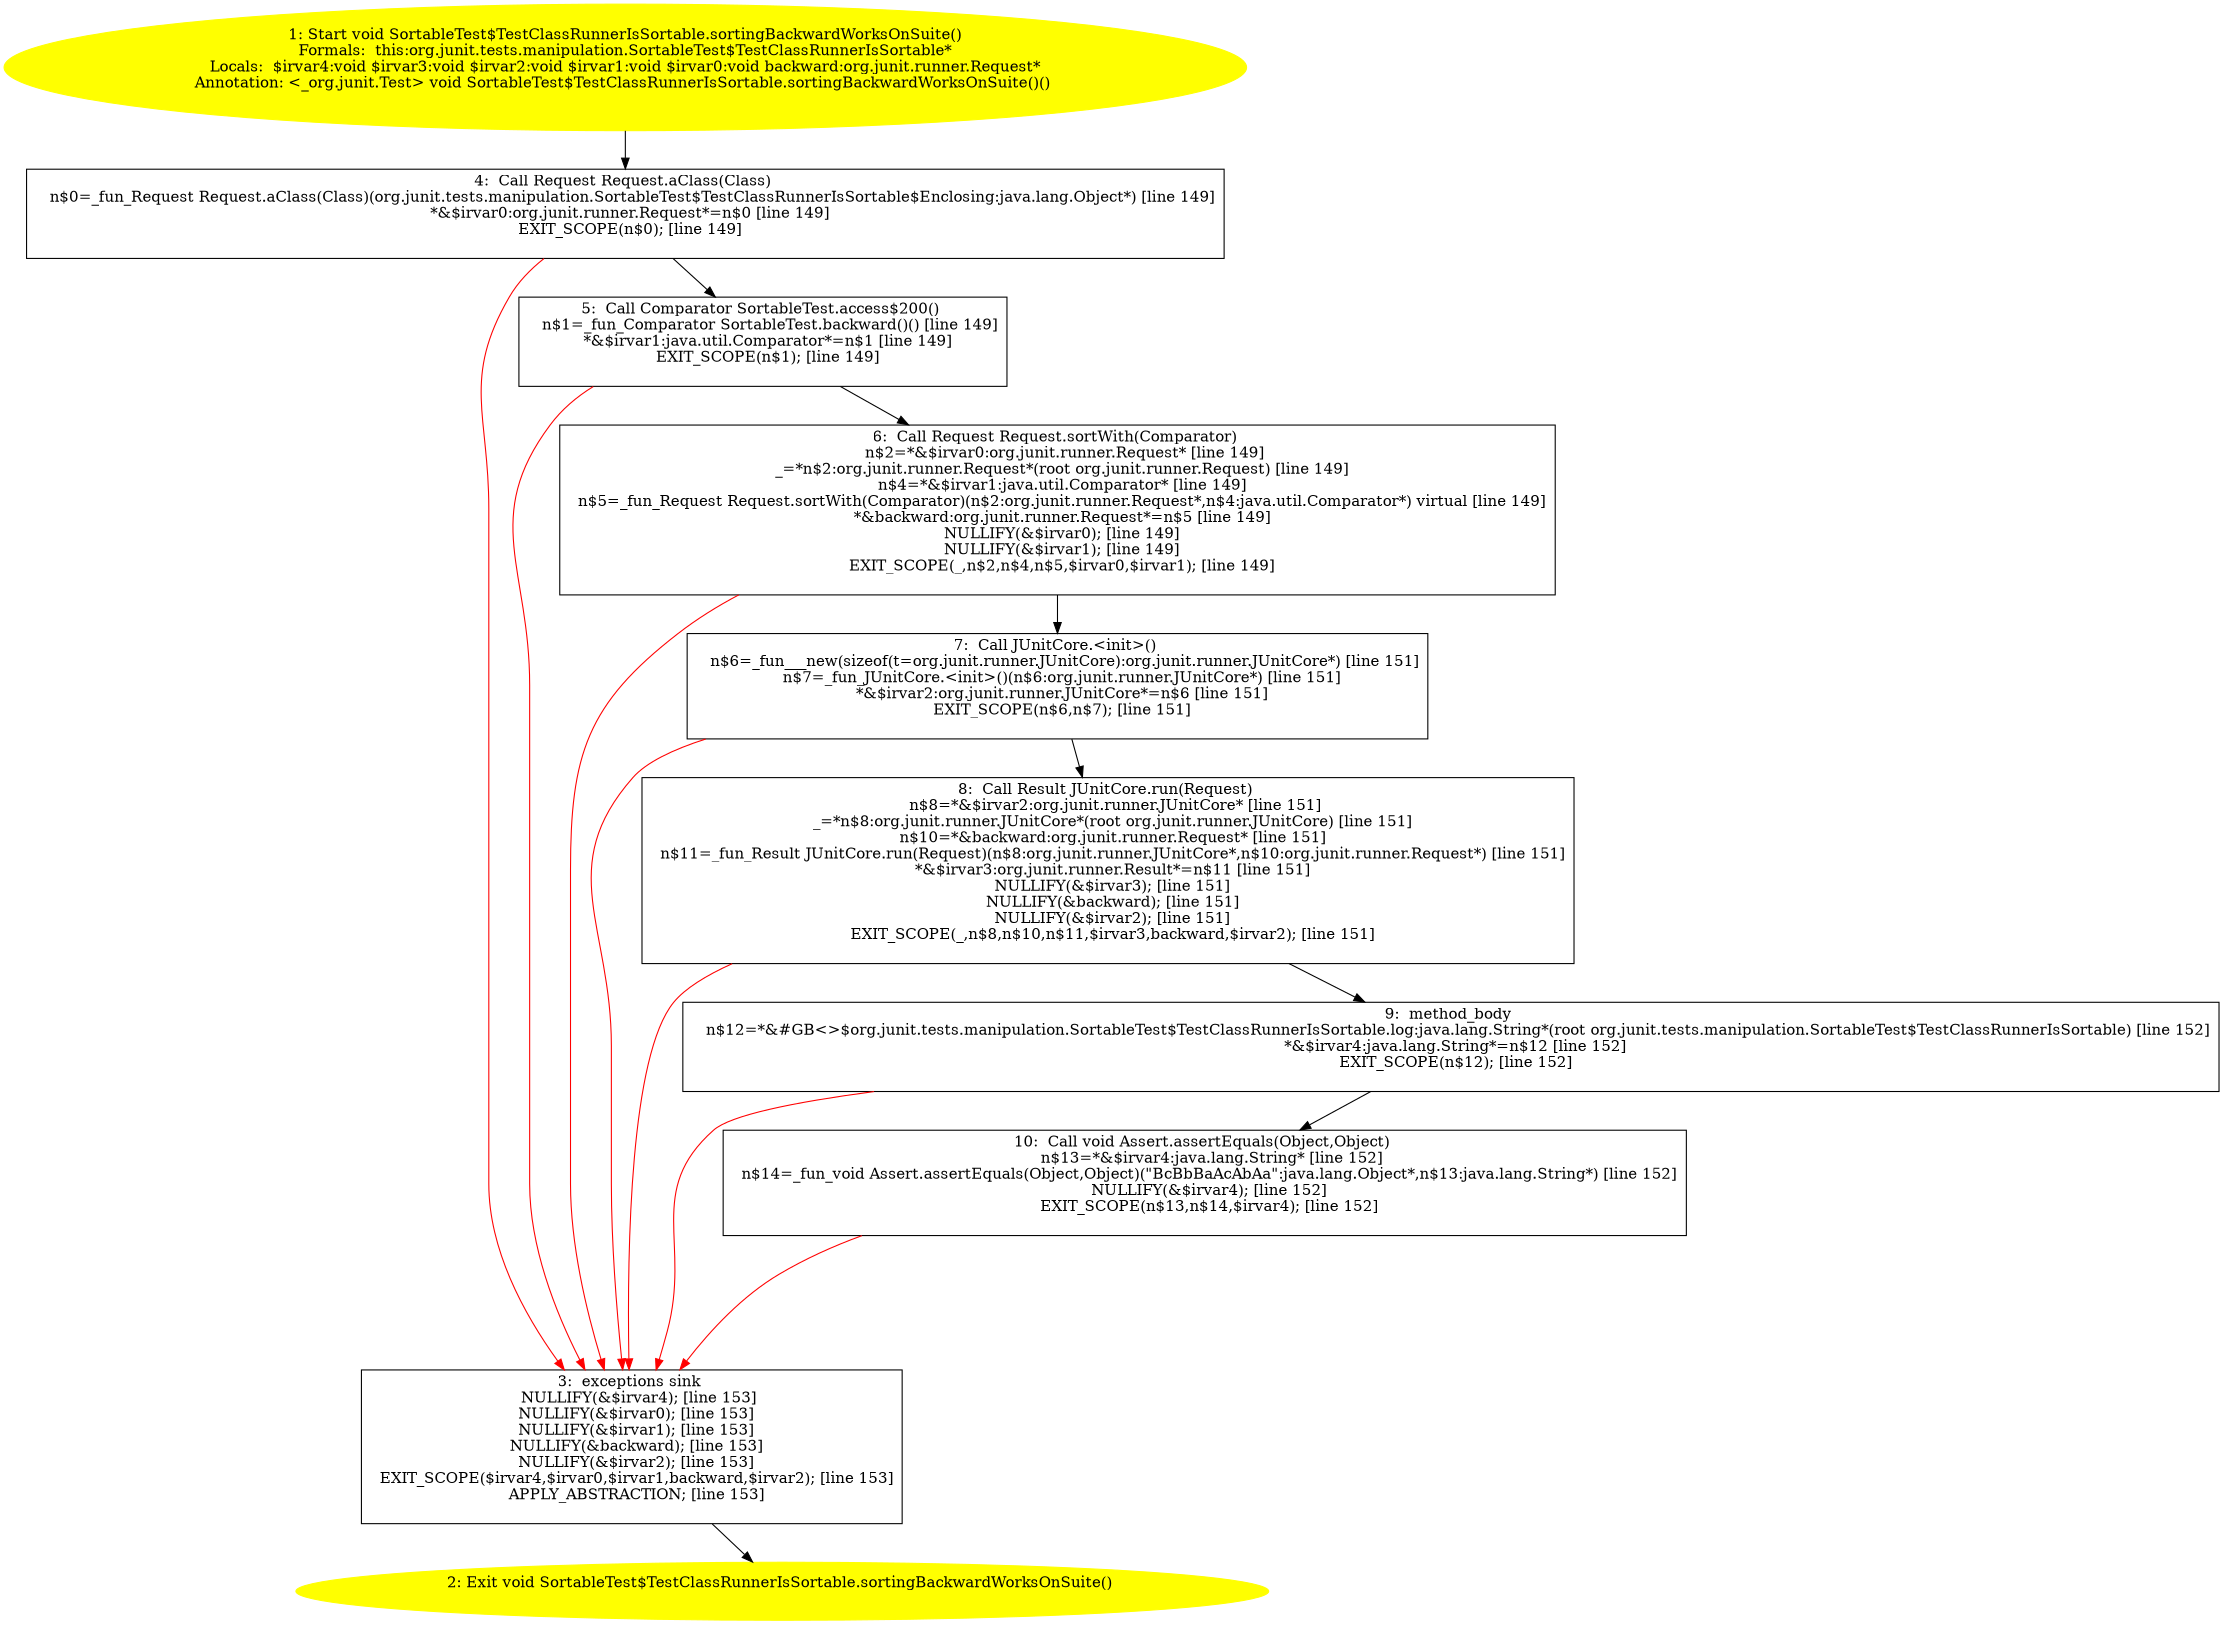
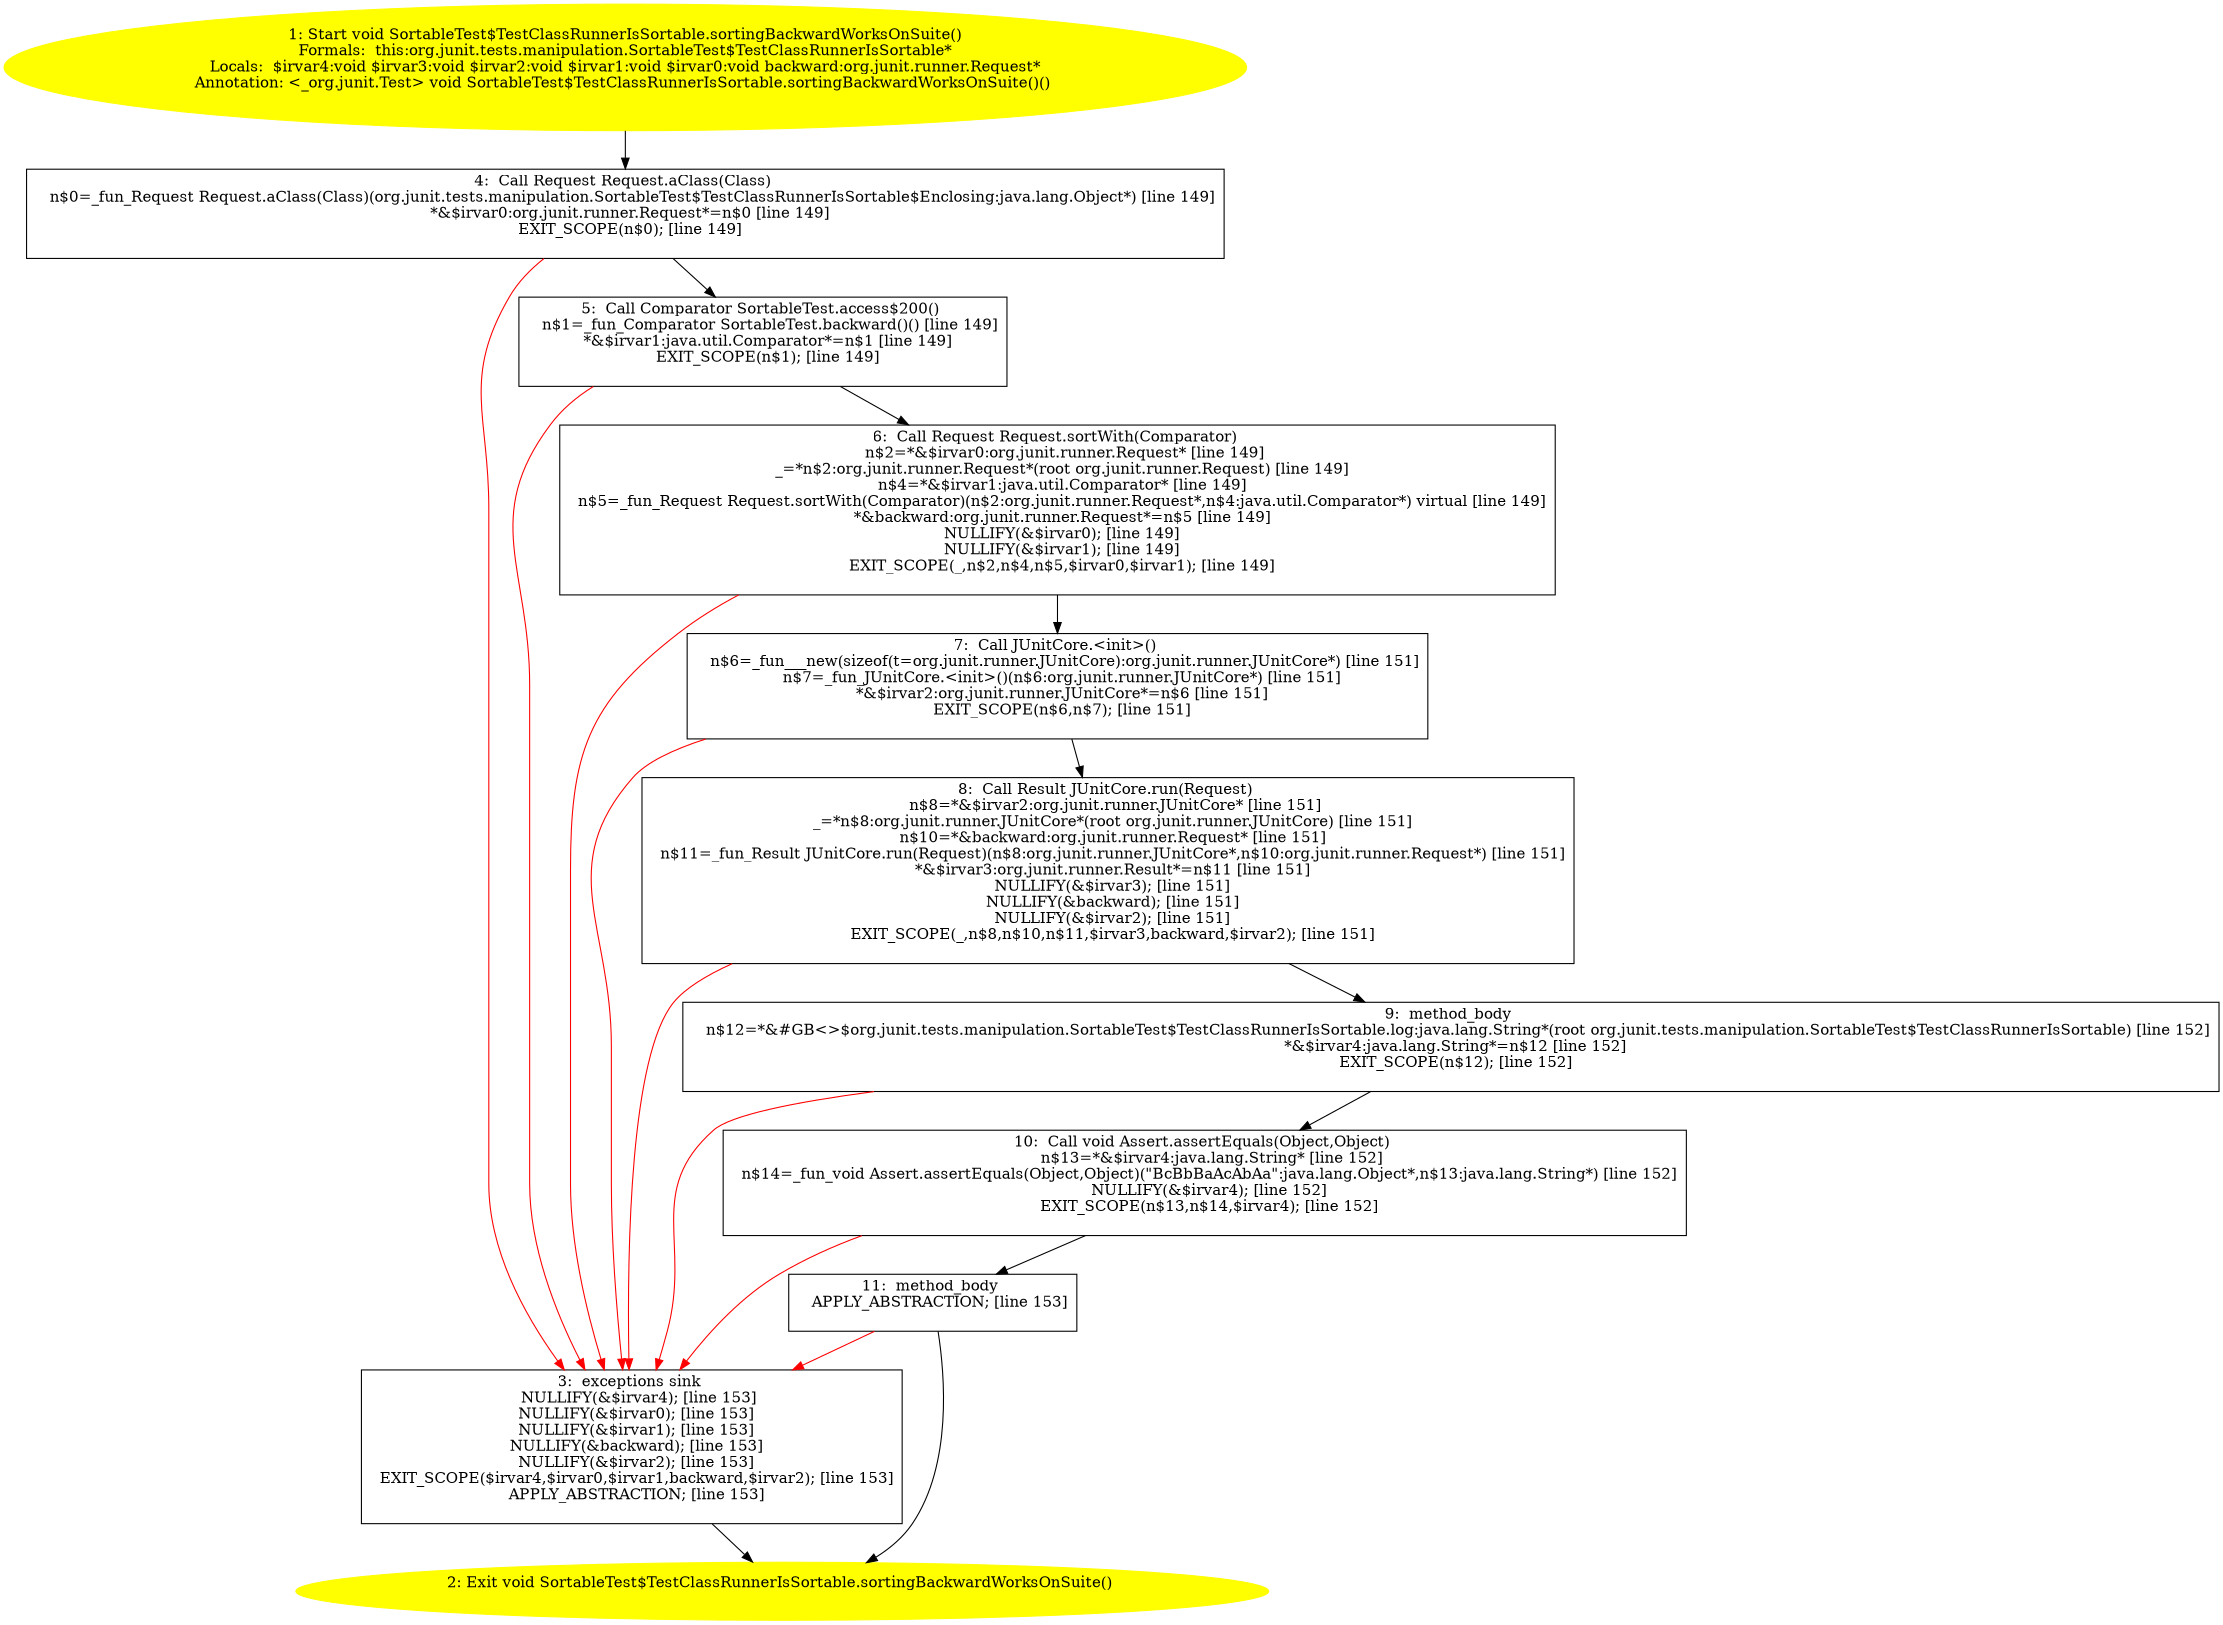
node "11:  method_body APPLY_ABSTRACTION; [line 153]": added
